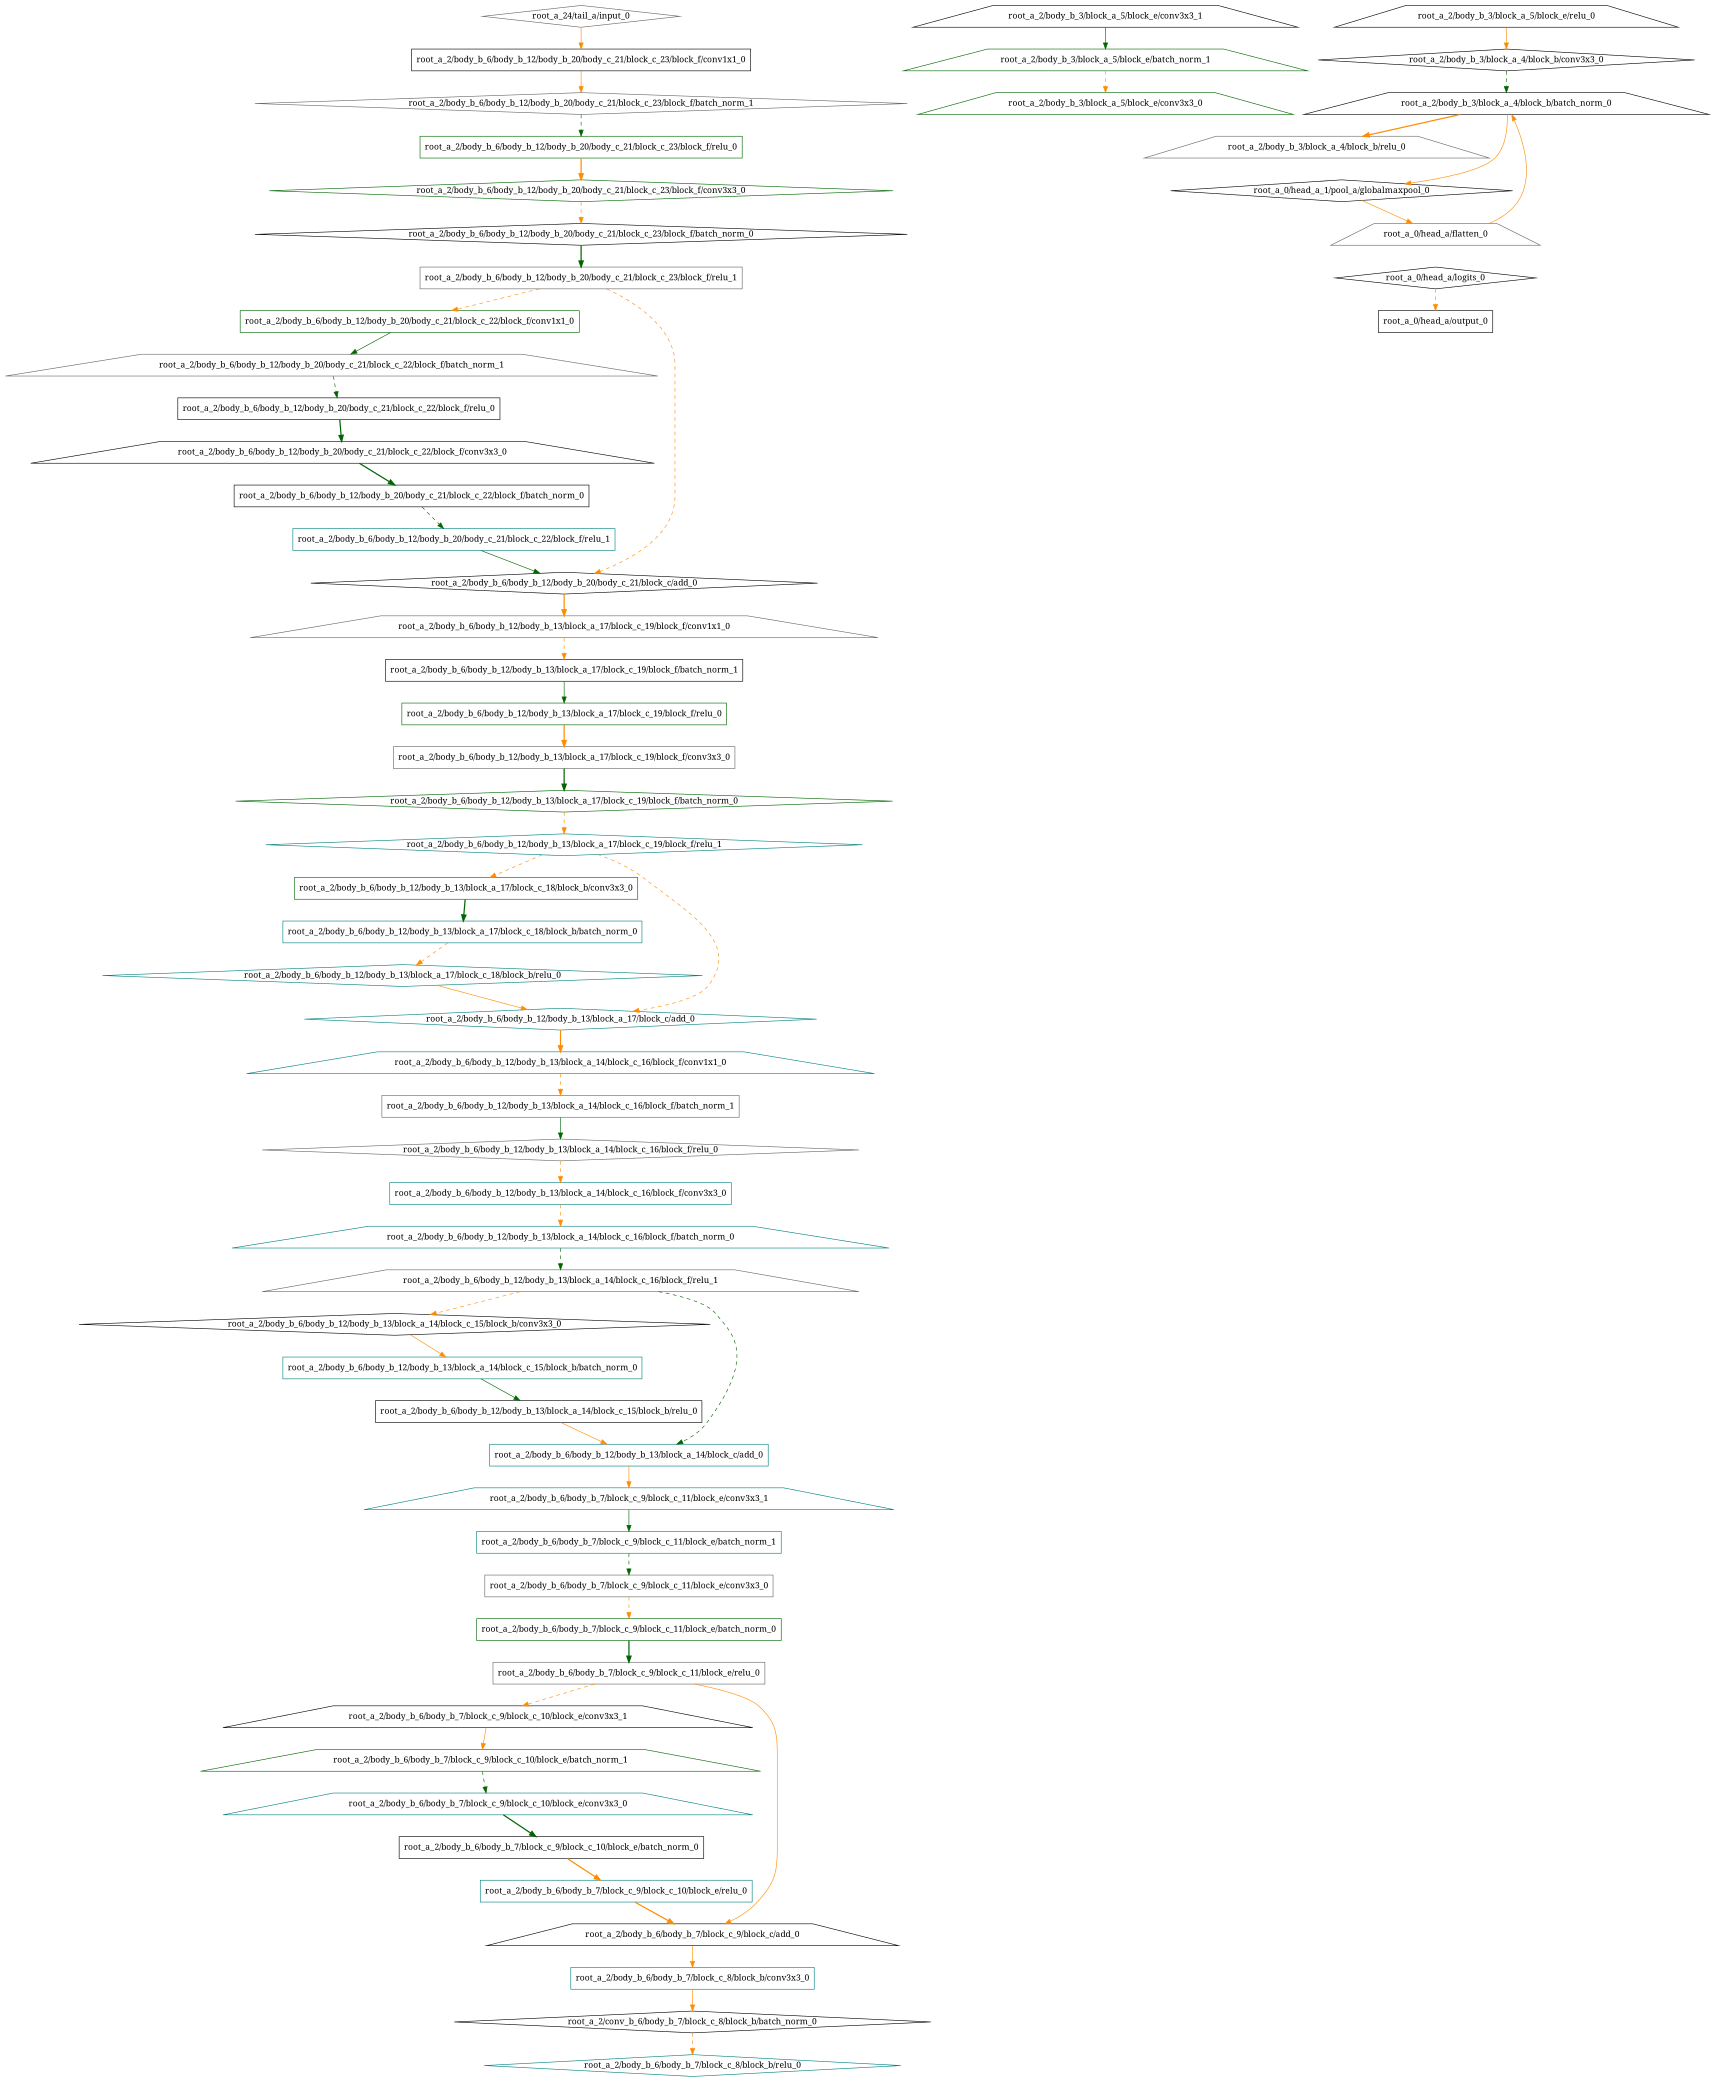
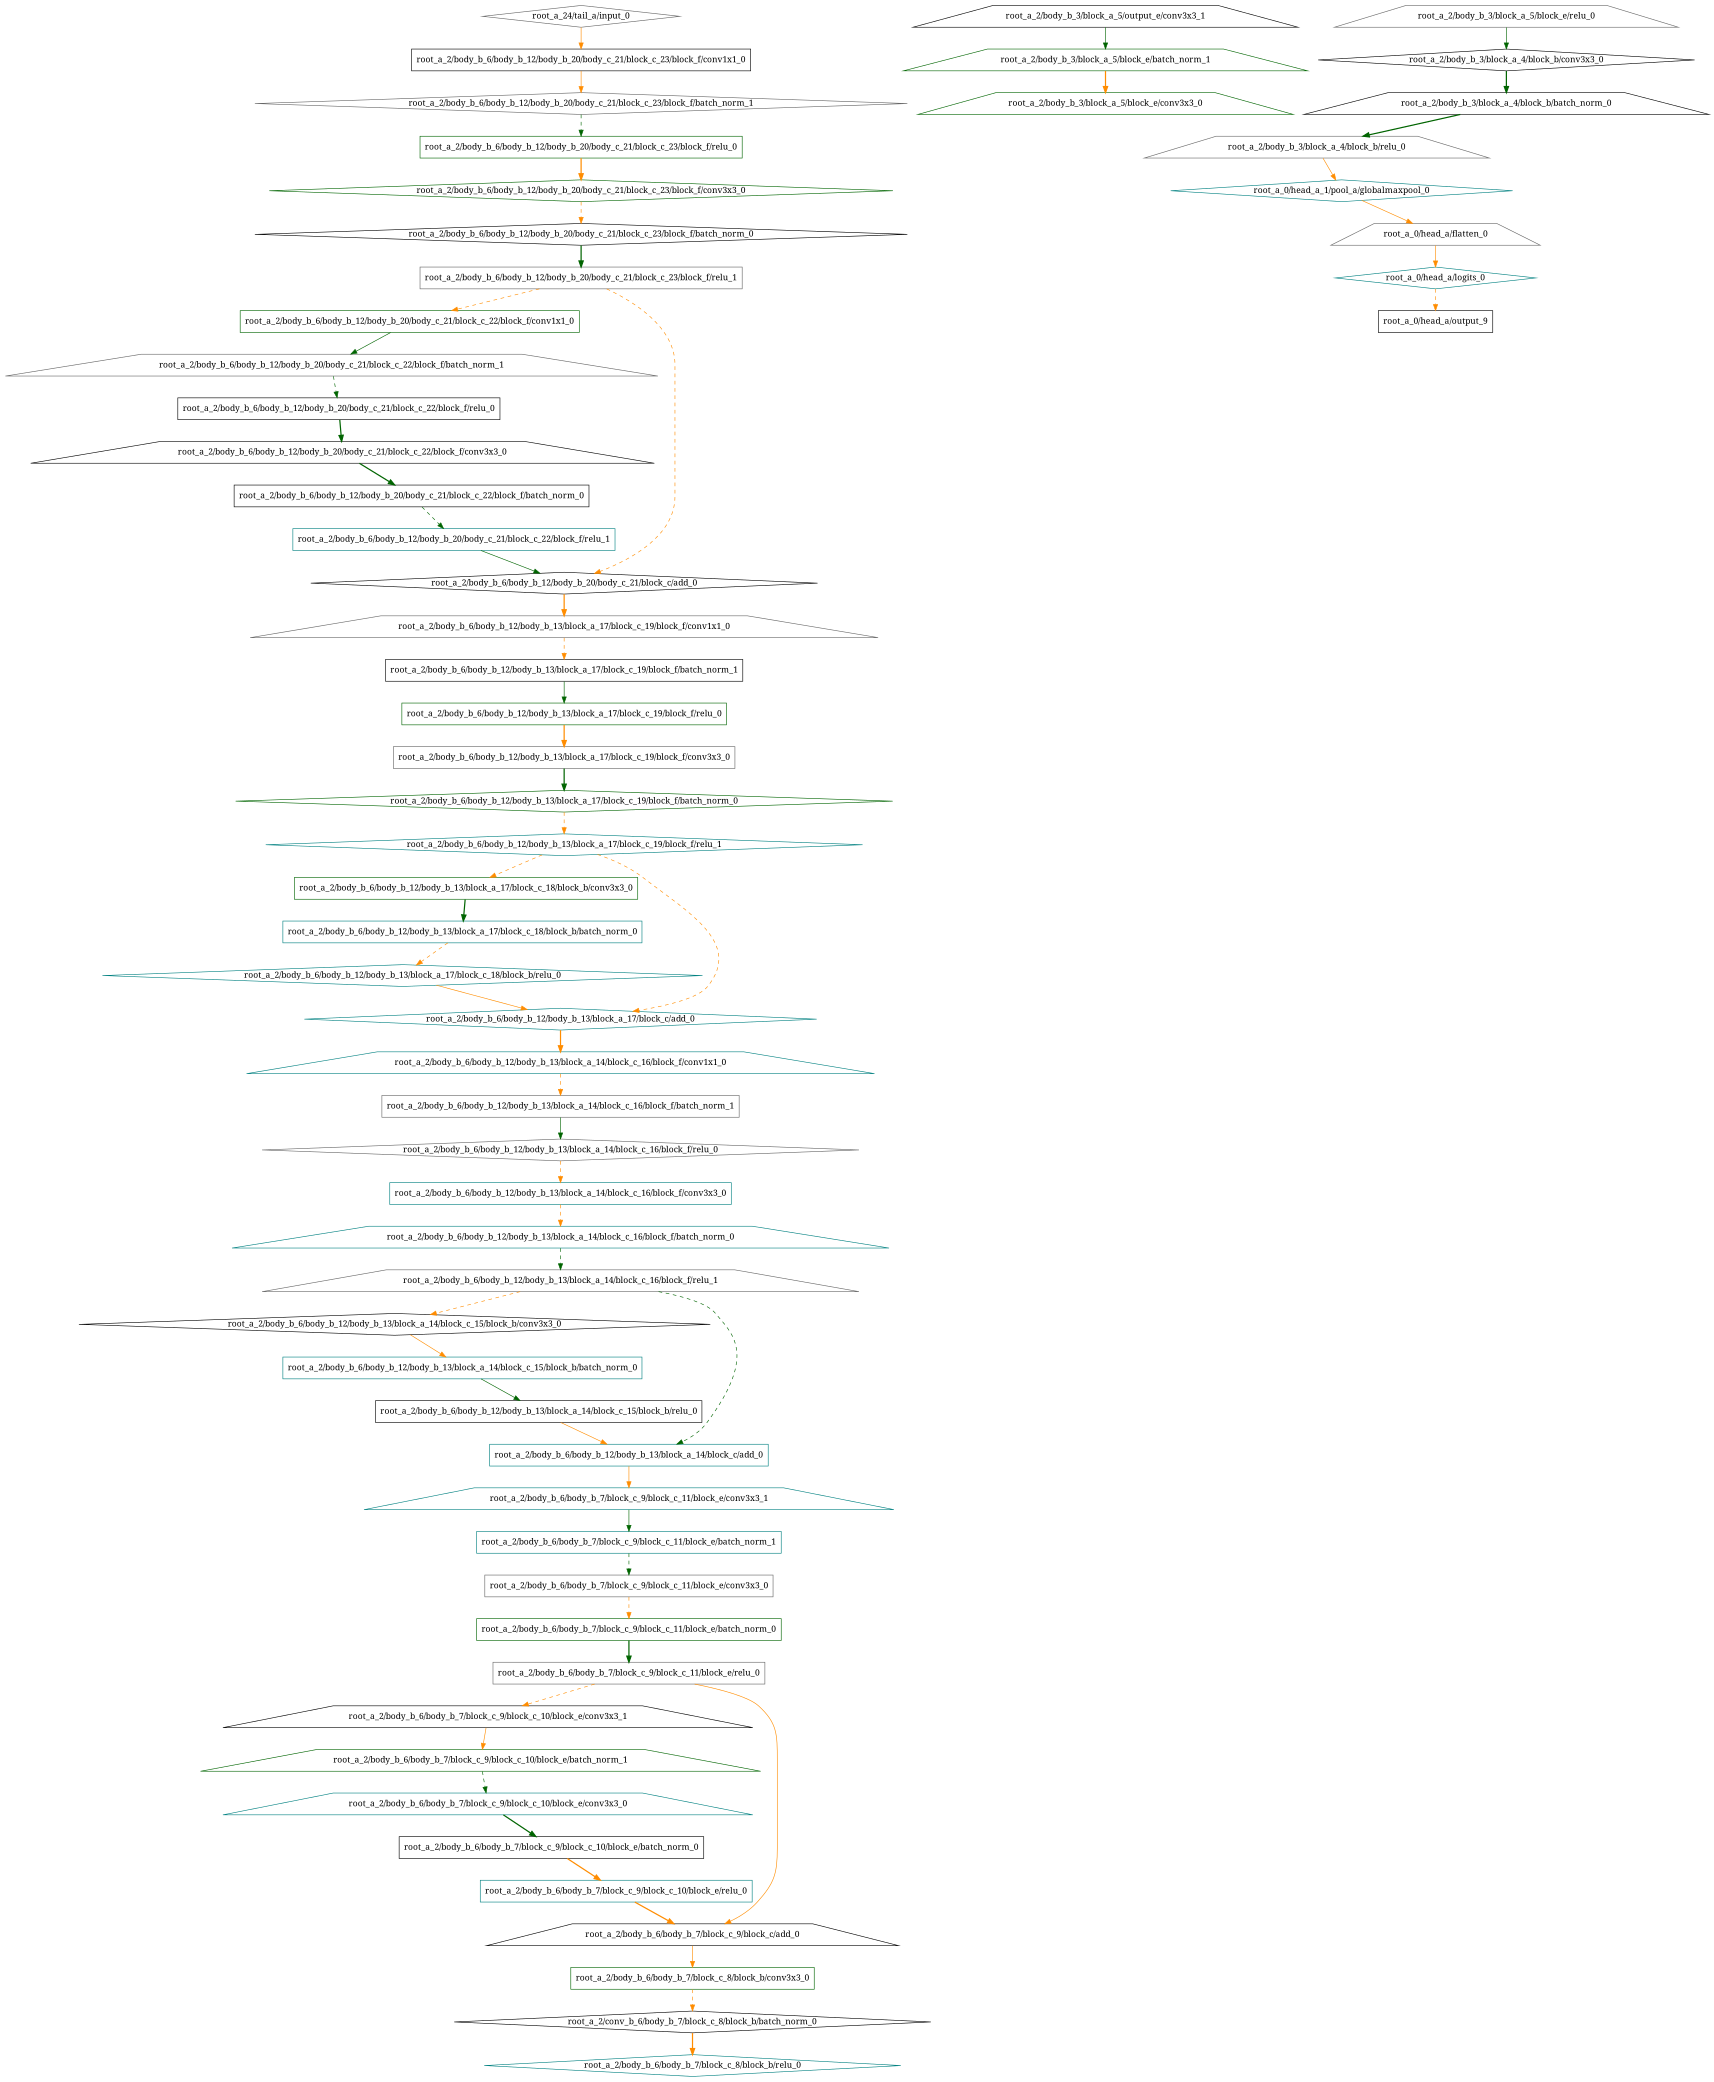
node "root_a_2/body_b_3/block_a_5/block_e/conv3x3_1": label "root_a_2/body_b_3/block_a_5/block_e/conv3x3_1" -> "root_a_2/body_b_3/block_a_5/output_e/conv3x3_1"
node "root_a_2/body_b_3/block_a_5/block_e/relu_0": color black -> gray40
edge "root_a_2/body_b_3/block_a_5/block_e/relu_0" -> "root_a_2/body_b_3/block_a_4/block_b/conv3x3_0": color darkorange -> darkgreen
edge "root_a_2/body_b_3/block_a_5/block_e/batch_norm_1" -> "root_a_2/body_b_3/block_a_5/block_e/conv3x3_0": style dashed -> bold
edge "root_a_2/body_b_3/block_a_4/block_b/conv3x3_0" -> "root_a_2/body_b_3/block_a_4/block_b/batch_norm_0": style dashed -> bold
edge "root_a_2/body_b_3/block_a_4/block_b/batch_norm_0" -> "root_a_2/body_b_3/block_a_4/block_b/relu_0": color darkorange -> darkgreen
edge "root_a_2/body_b_3/block_a_4/block_b/batch_norm_0" -> "root_a_0/head_a_1/pool_a/globalmaxpool_0": now "root_a_2/body_b_3/block_a_4/block_b/relu_0" -> "root_a_0/head_a_1/pool_a/globalmaxpool_0"
edge "root_a_0/head_a/flatten_0" -> "root_a_2/body_b_3/block_a_4/block_b/batch_norm_0": now "root_a_0/head_a/flatten_0" -> "root_a_0/head_a/logits_0"
node "root_a_0/head_a_1/pool_a/globalmaxpool_0": color black -> teal
node "root_a_0/head_a/logits_0": color black -> teal
node "root_a_0/head_a/output_0": label "root_a_0/head_a/output_0" -> "root_a_0/head_a/output_9"
node "root_a_2/body_b_6/body_b_7/block_c_8/block_b/conv3x3_0": color teal -> darkgreen
edge "root_a_2/body_b_6/body_b_7/block_c_8/block_b/conv3x3_0" -> "root_a_2/conv_b_6/body_b_7/block_c_8/block_b/batch_norm_0": style solid -> dashed
edge "root_a_2/conv_b_6/body_b_7/block_c_8/block_b/batch_norm_0" -> "root_a_2/body_b_6/body_b_7/block_c_8/block_b/relu_0": style dashed -> bold
